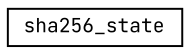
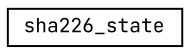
node "sha256_state": label "sha256_state" -> "sha226_state"
